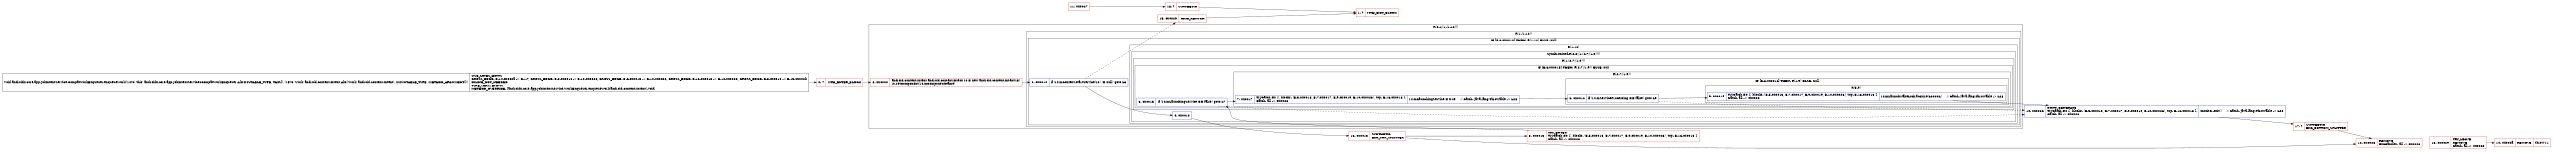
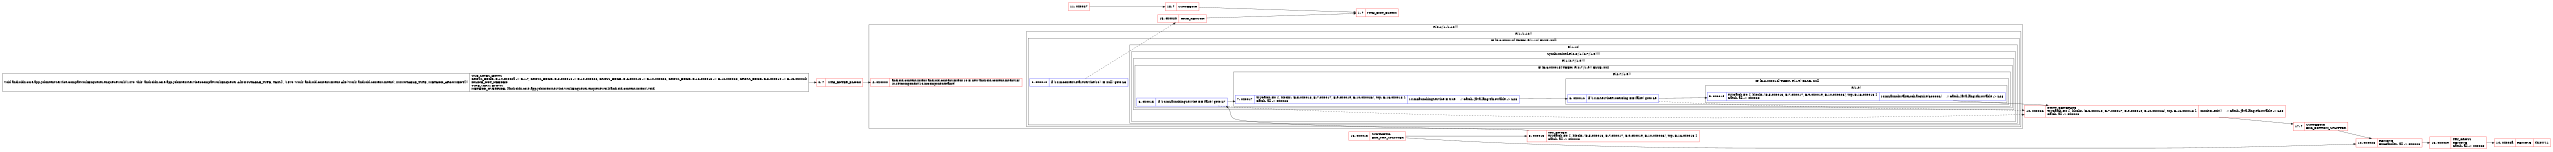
edge "2: 0x0000" -> "3: 0x0010": removed
cluster "R(5:9)": label "R(5:9)" -> "R(1:9)"
node "10: 0x0026": color blue -> red
node "4: 0x0012": removed
node "13: 0x0029": text "TRY_LEAVE" -> "TRY_CROSS"
edge "12: 0x0028" -> "13: 0x0029": added
